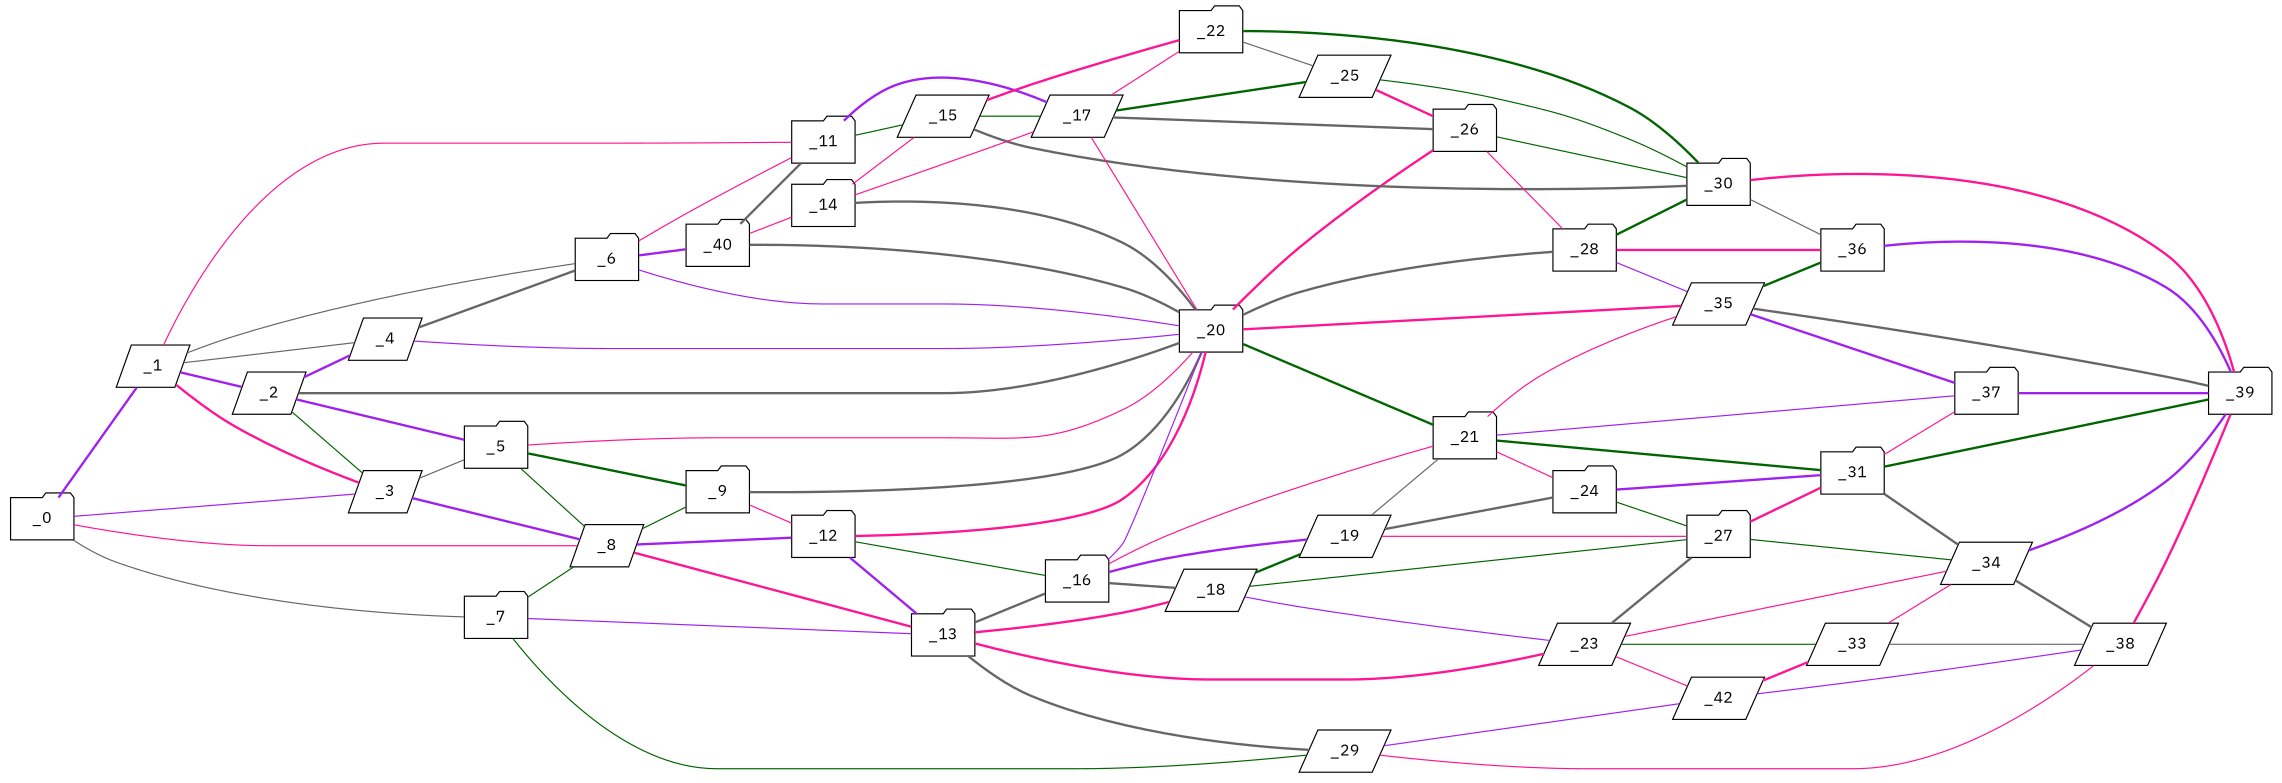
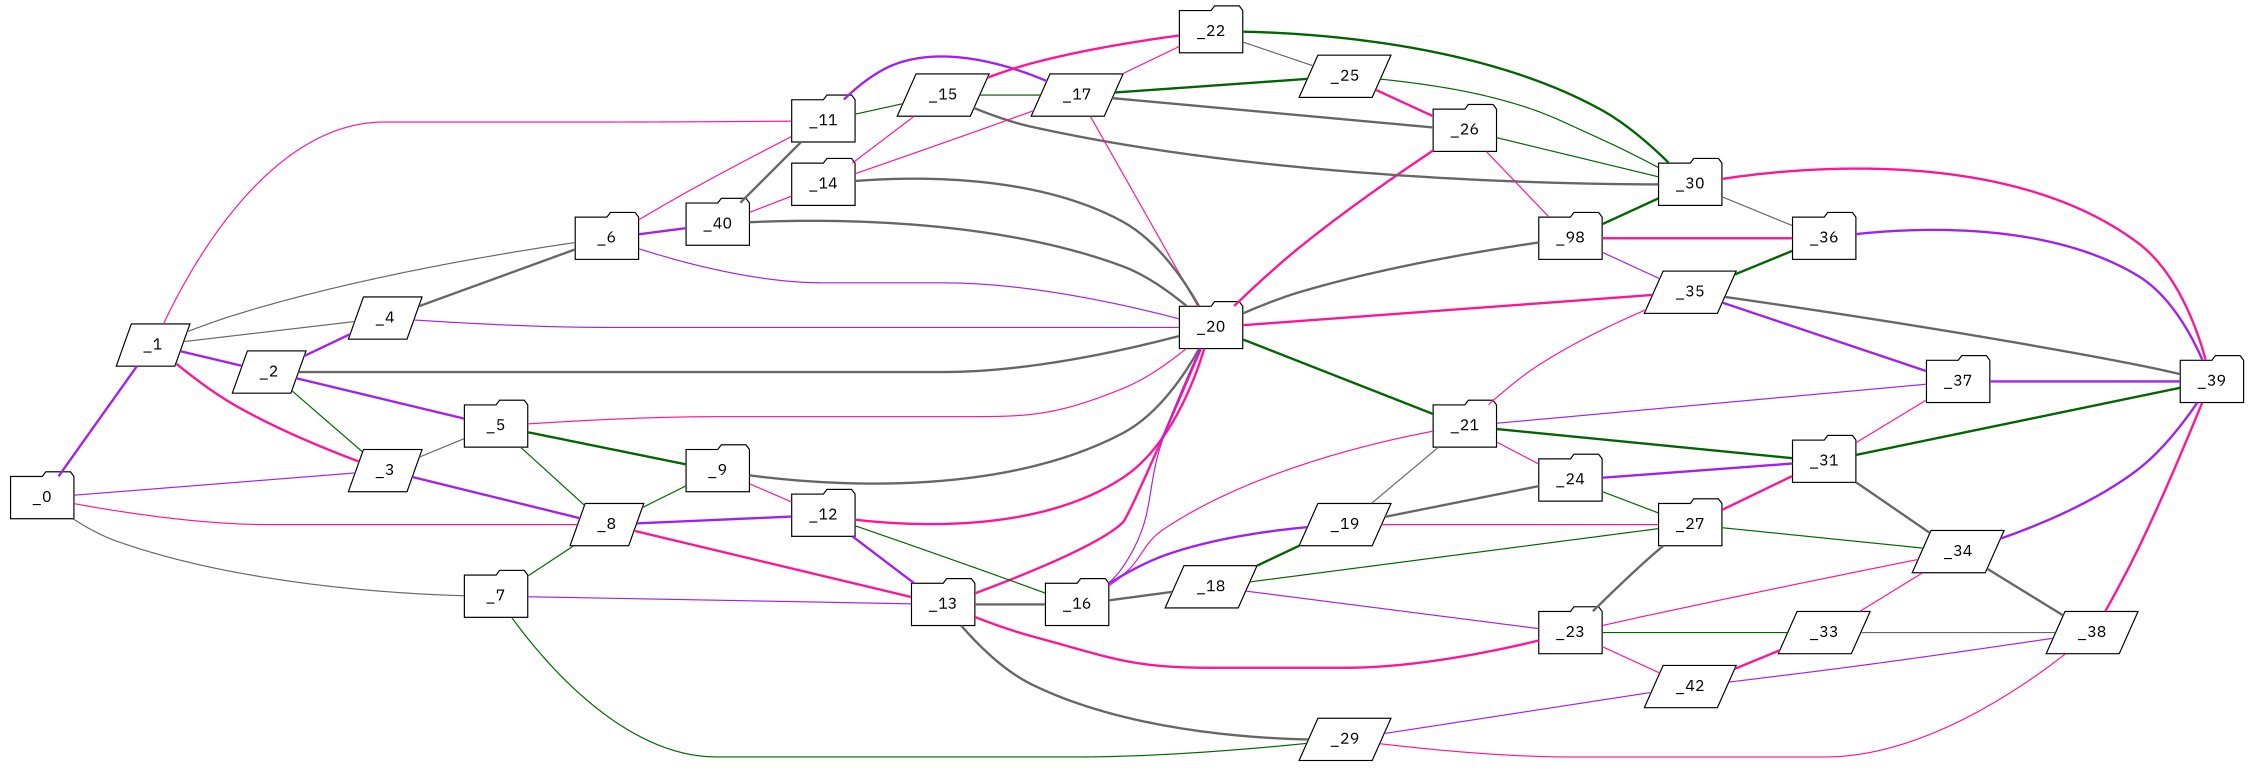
node "_28": label "_28" -> "_98"
edge "_18" -- "_13": now "_20" -- "_13"
node "_23": shape parallelogram -> folder
